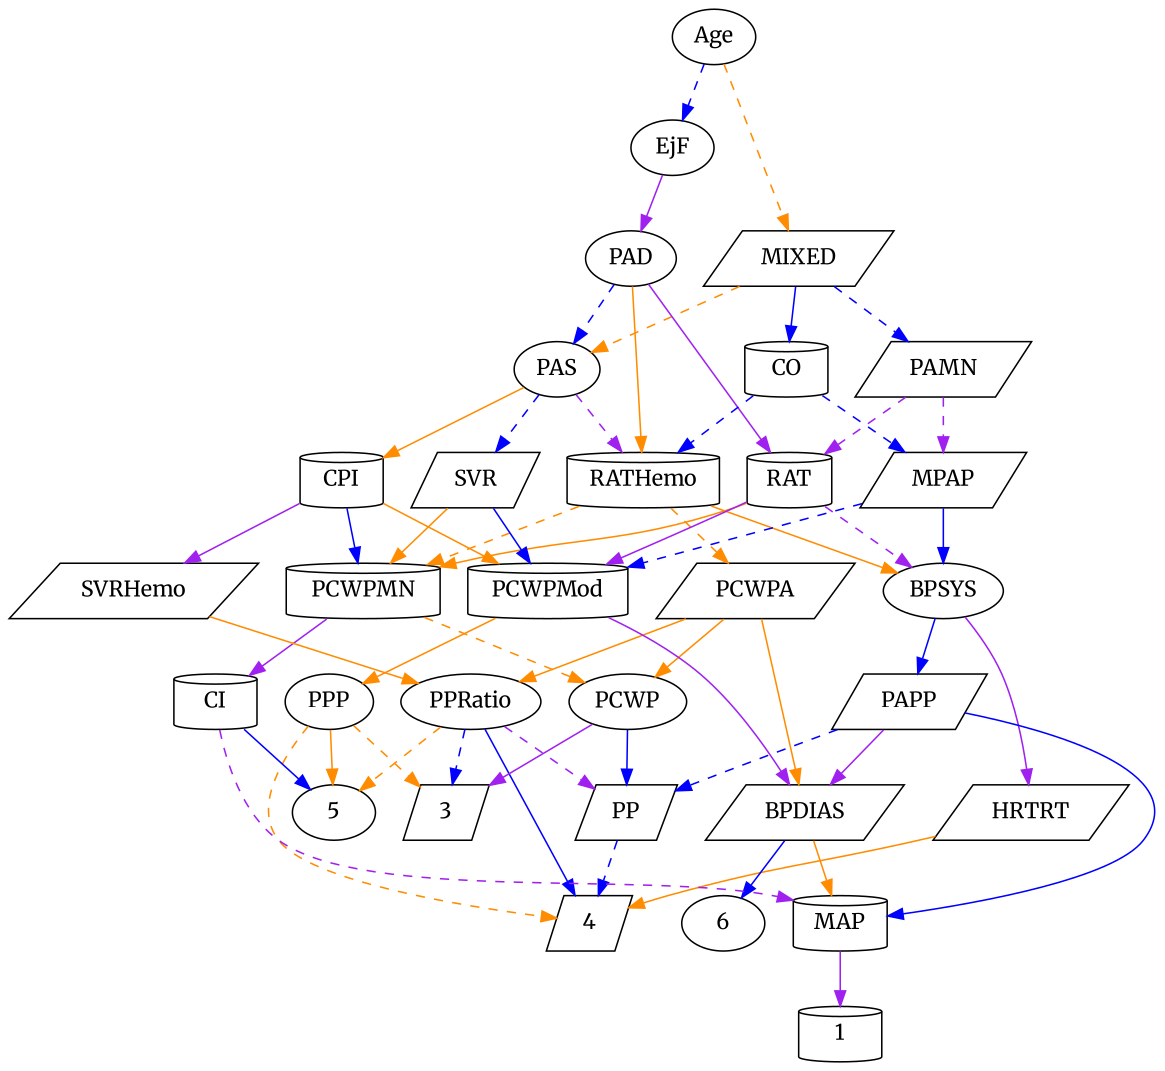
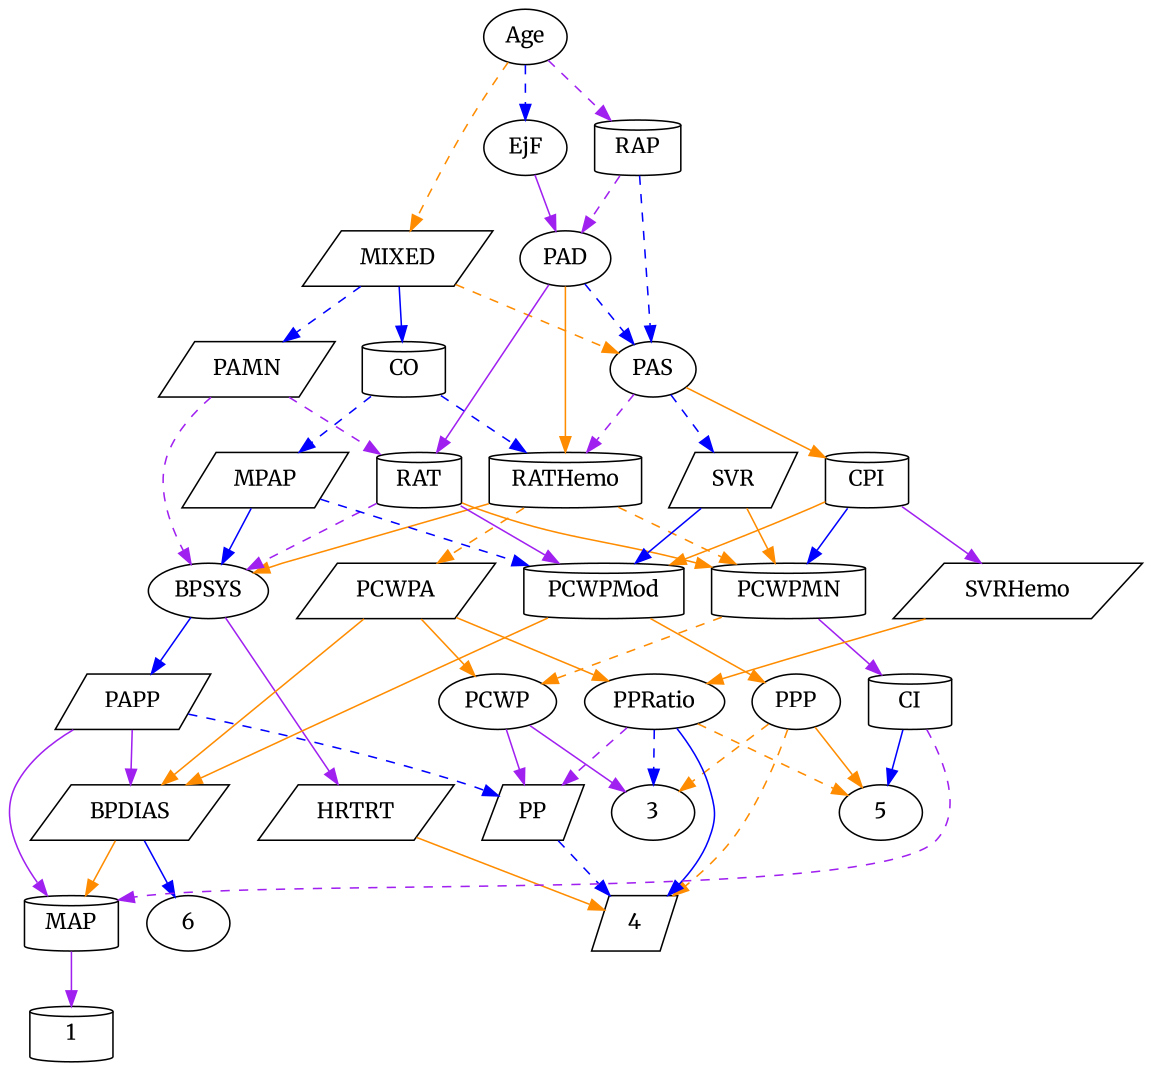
node "RAP": added
edge "PAMN" -> "MPAP": now "PAMN" -> "BPSYS"
edge "PCWPMod" -> "BPDIAS": color purple -> darkorange
edge "PCWP" -> "PP": color blue -> purple
node "3": shape parallelogram -> ellipse
edge "PAPP" -> "MAP": color blue -> purple
